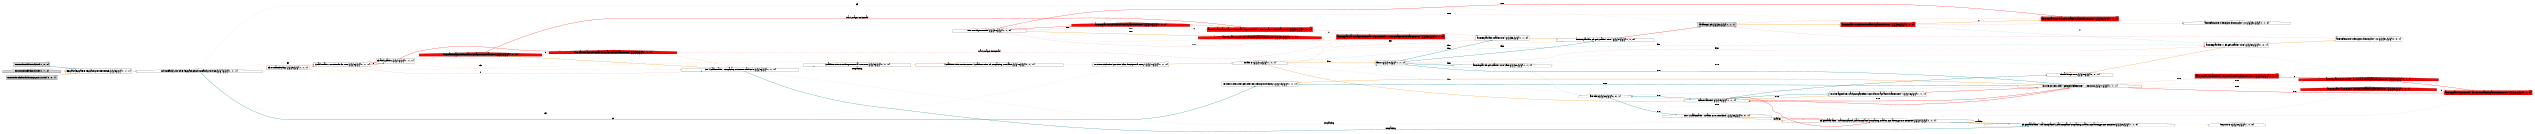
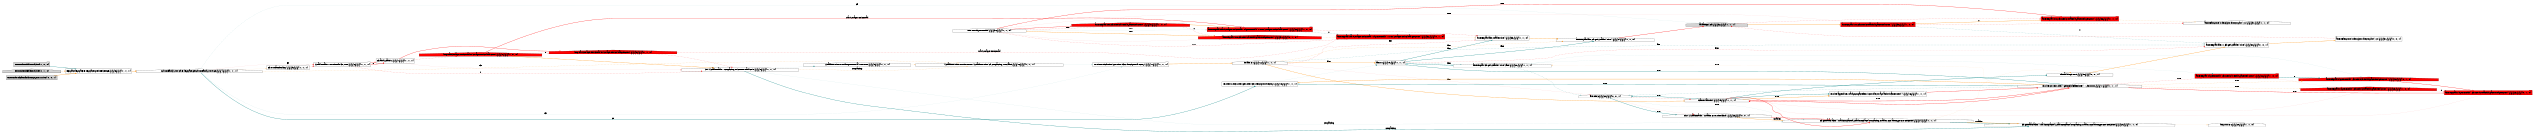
node "validateCFS(cfs)@@@32@@@['1', '1', '1']": shape folder -> house
